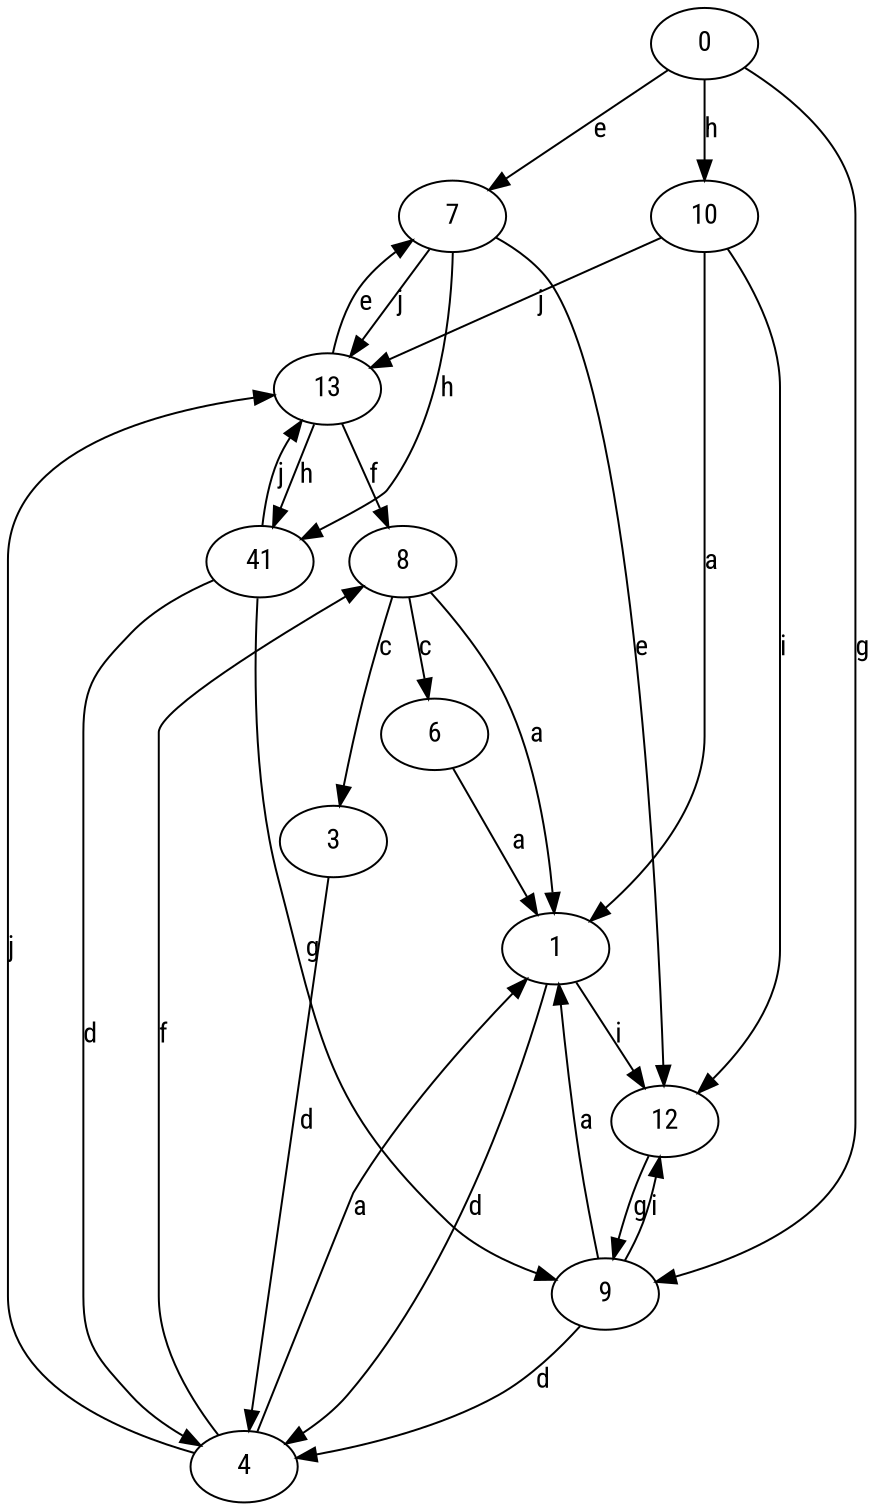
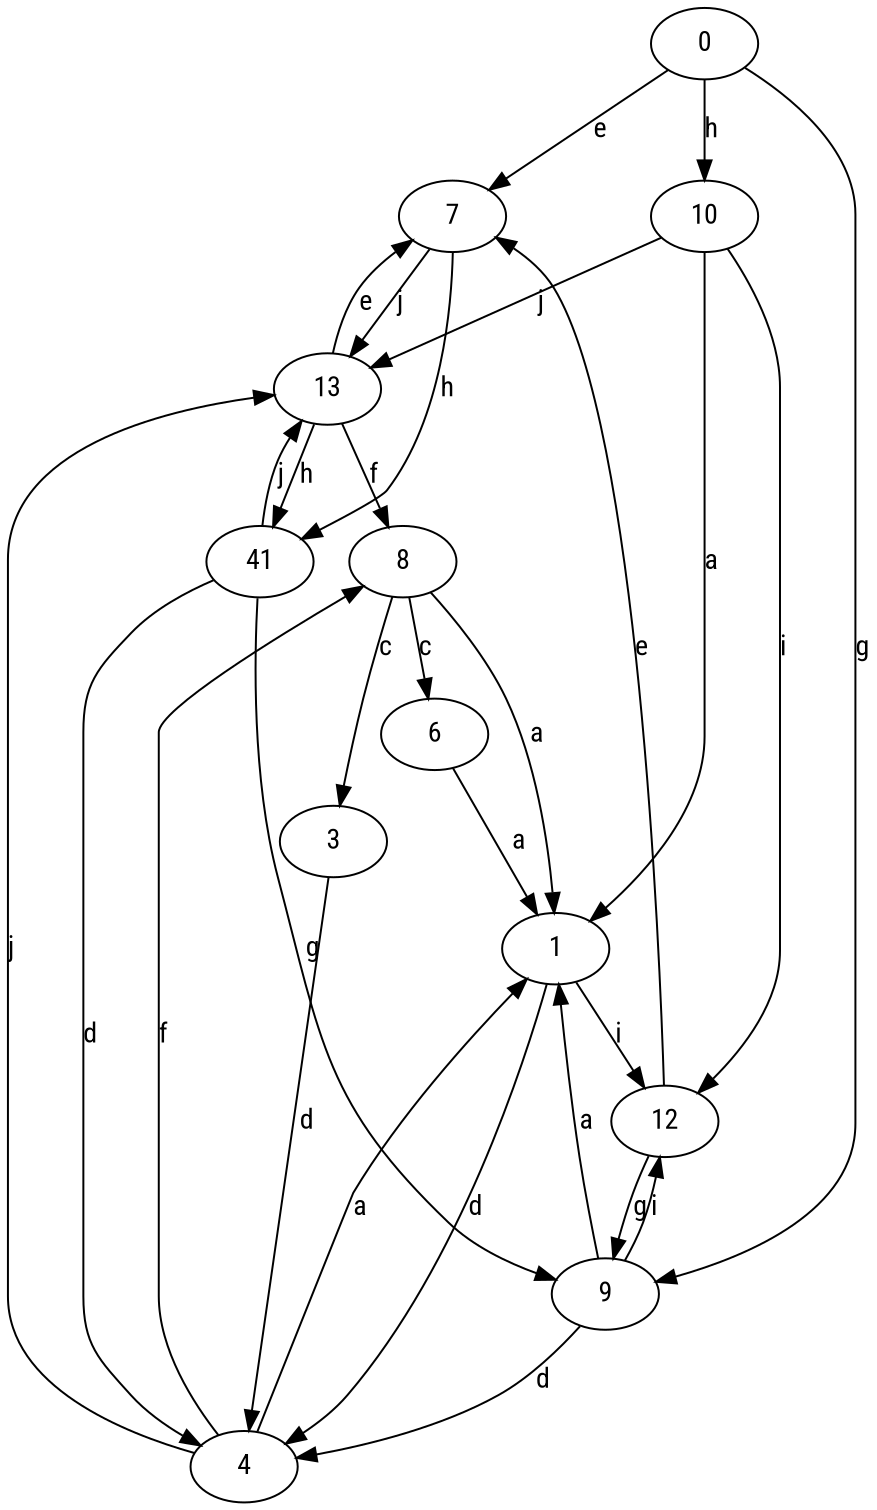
edge "7" -> "12": reversed
